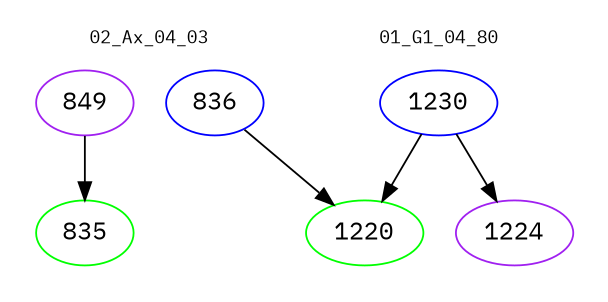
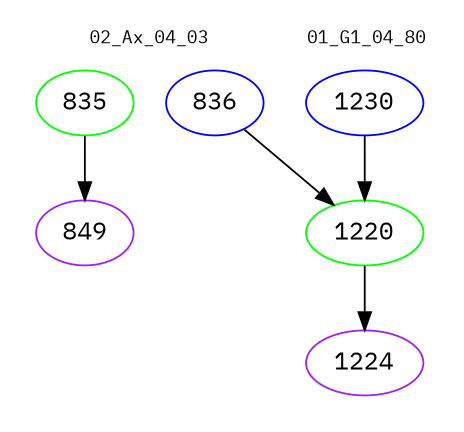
edge "849" -> "835": reversed
edge "1230" -> "1224": now "1220" -> "1224"
